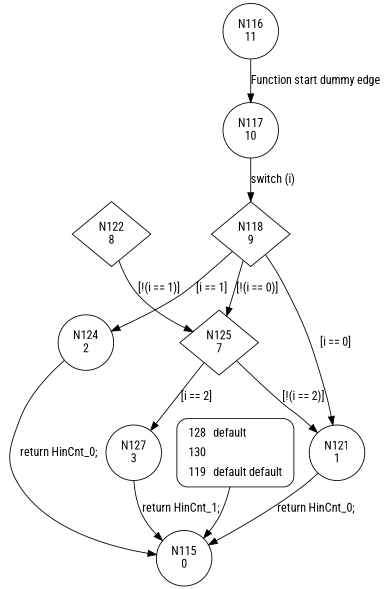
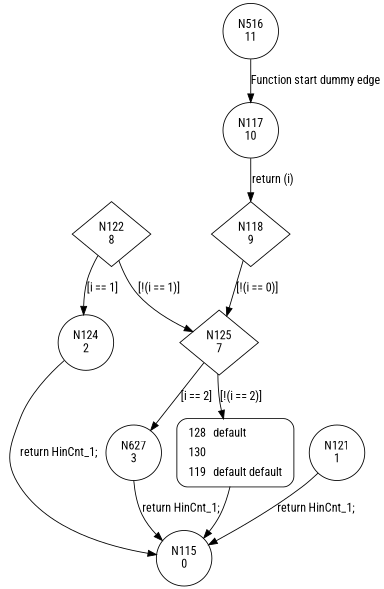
node "N116 11": label "N116 11" -> "N516 11"
edge "N117 10" -> "N118 9": label "switch (i)" -> "return (i)"
edge "N118 9" -> "N124 2": now "N122 8" -> "N124 2"
edge "N118 9" -> "N121 1": removed, label "[i == 0]"
edge "N125 7" -> "N121 1": now "N125 7" -> "128"
edge "N124 2" -> "N115 0": label "return HinCnt_0;" -> "return HinCnt_1;"
node "N127 3": label "N127 3" -> "N627 3"
edge "N121 1" -> "N115 0": label "return HinCnt_0;" -> "return HinCnt_1;"
